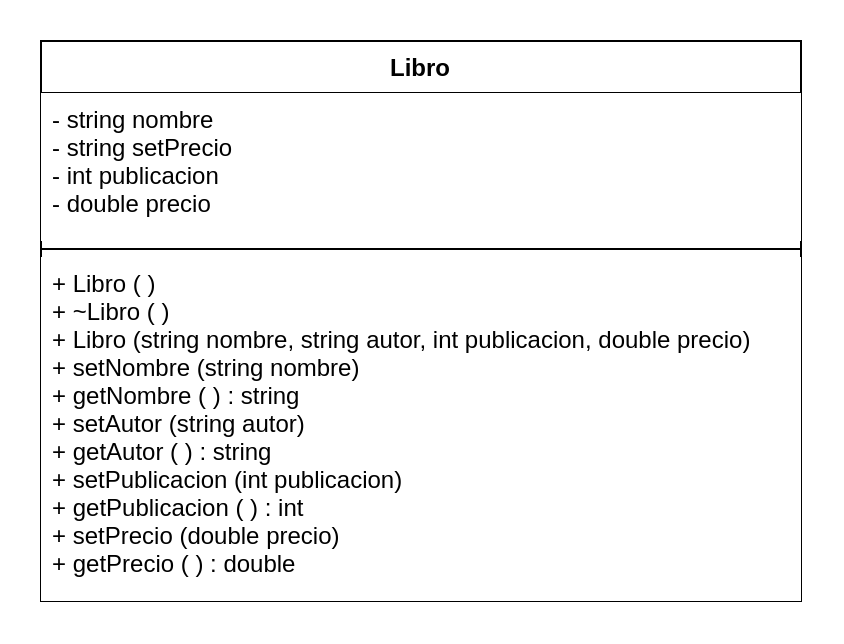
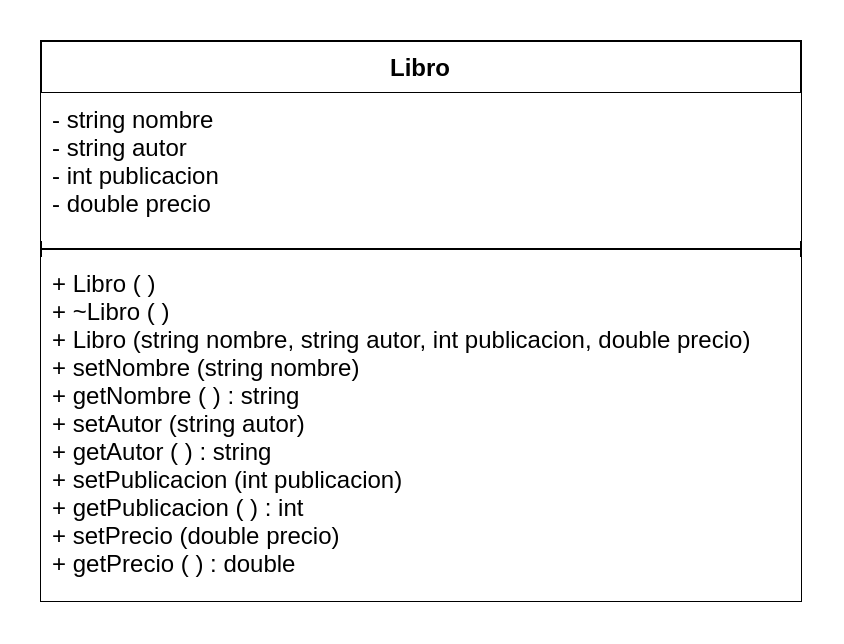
node "- string nombre - string setPrecio - int publicacion - double precio": label "- string nombre - string setPrecio - int publicacion - double precio" -> "- string nombre - string autor - int publicacion - double precio"
